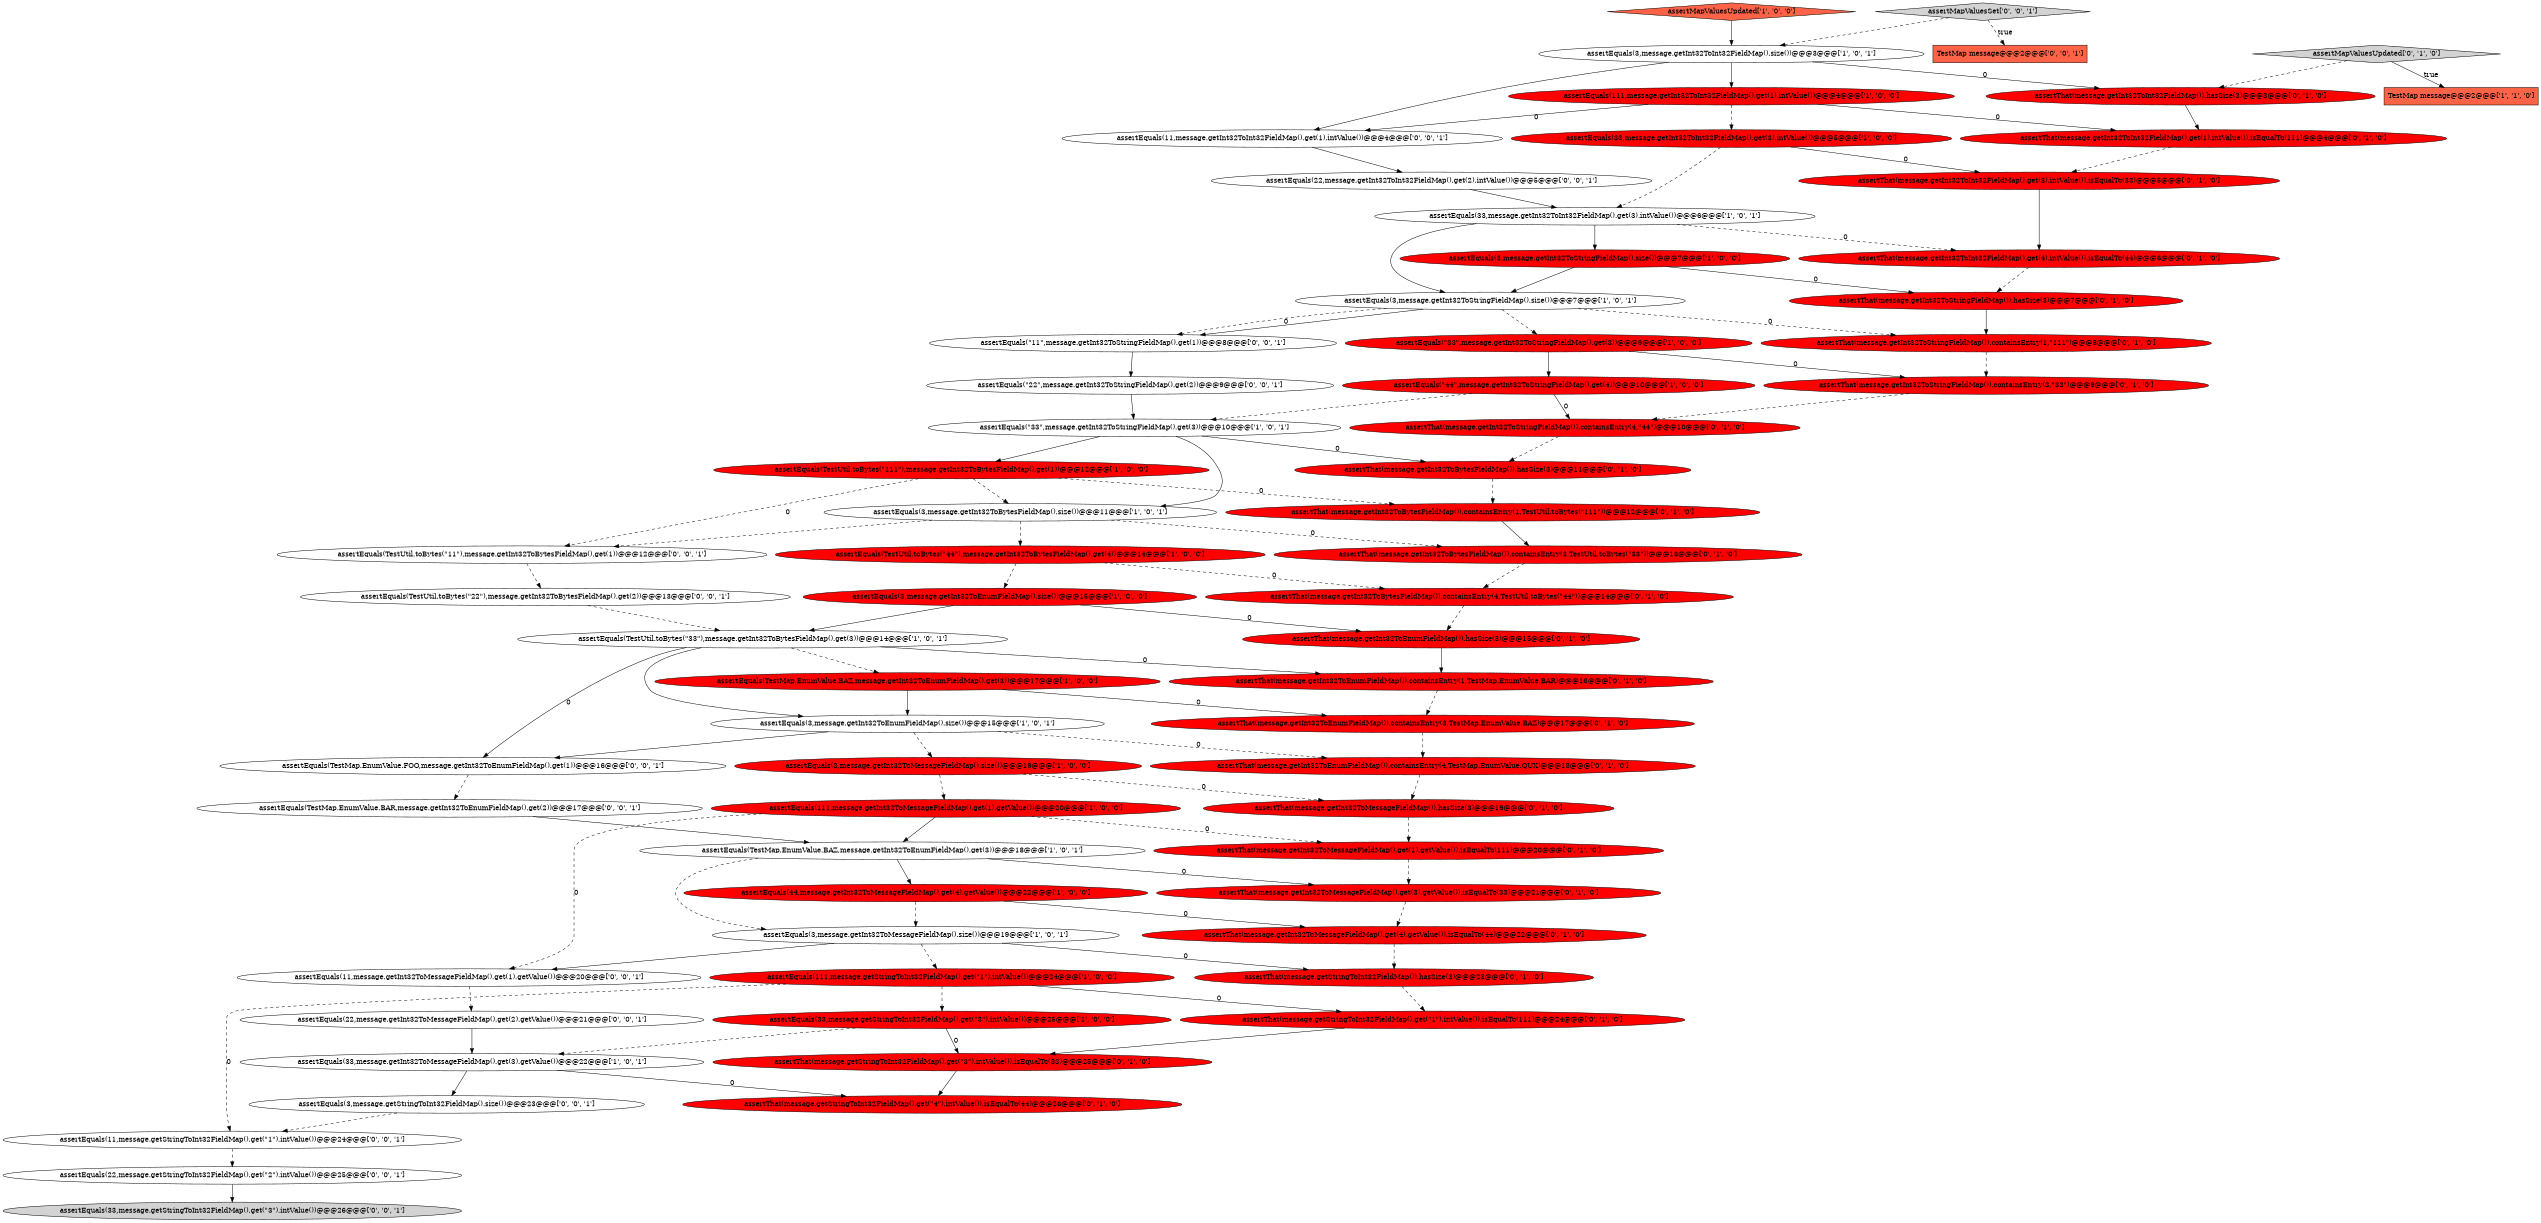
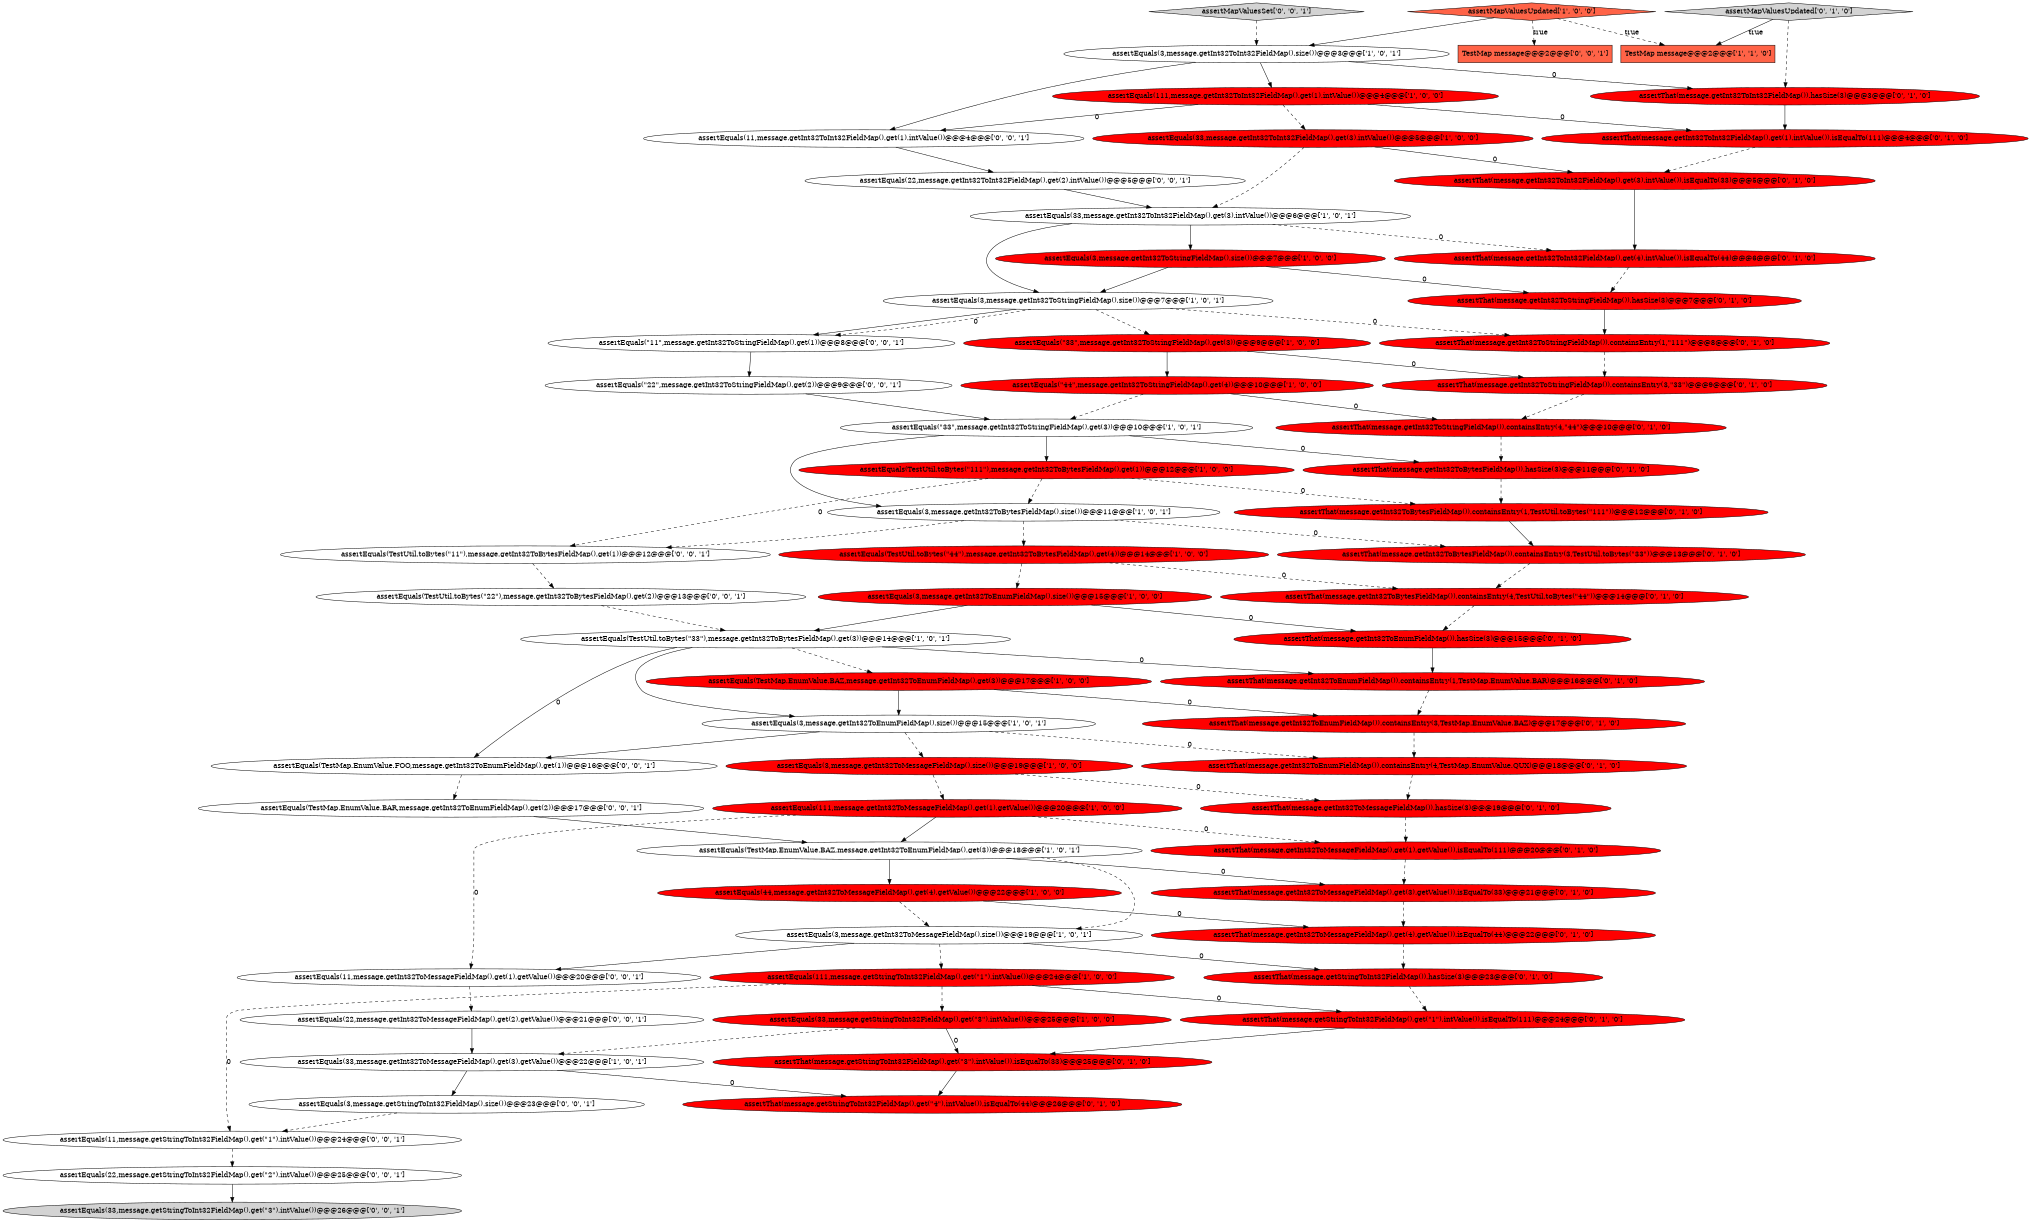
edge "assertMapValuesUpdated['1', '0', '0']" -> "TestMap message@@@2@@@['1', '1', '0']": added, label "true"
edge "assertMapValuesSet['0', '0', '1']" -> "TestMap message@@@2@@@['0', '0', '1']": now "assertMapValuesUpdated['1', '0', '0']" -> "TestMap message@@@2@@@['0', '0', '1']"
